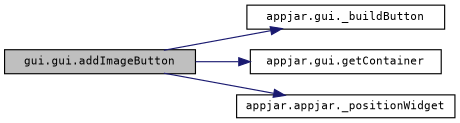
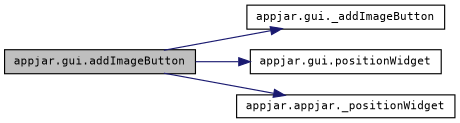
node "appjar.gui._buildButton": label "appjar.gui._buildButton" -> "appjar.gui._addImageButton"
node "gui.gui.addImageButton": label "gui.gui.addImageButton" -> "appjar.gui.addImageButton"
node "appjar.gui.getContainer": label "appjar.gui.getContainer" -> "appjar.gui.positionWidget"
